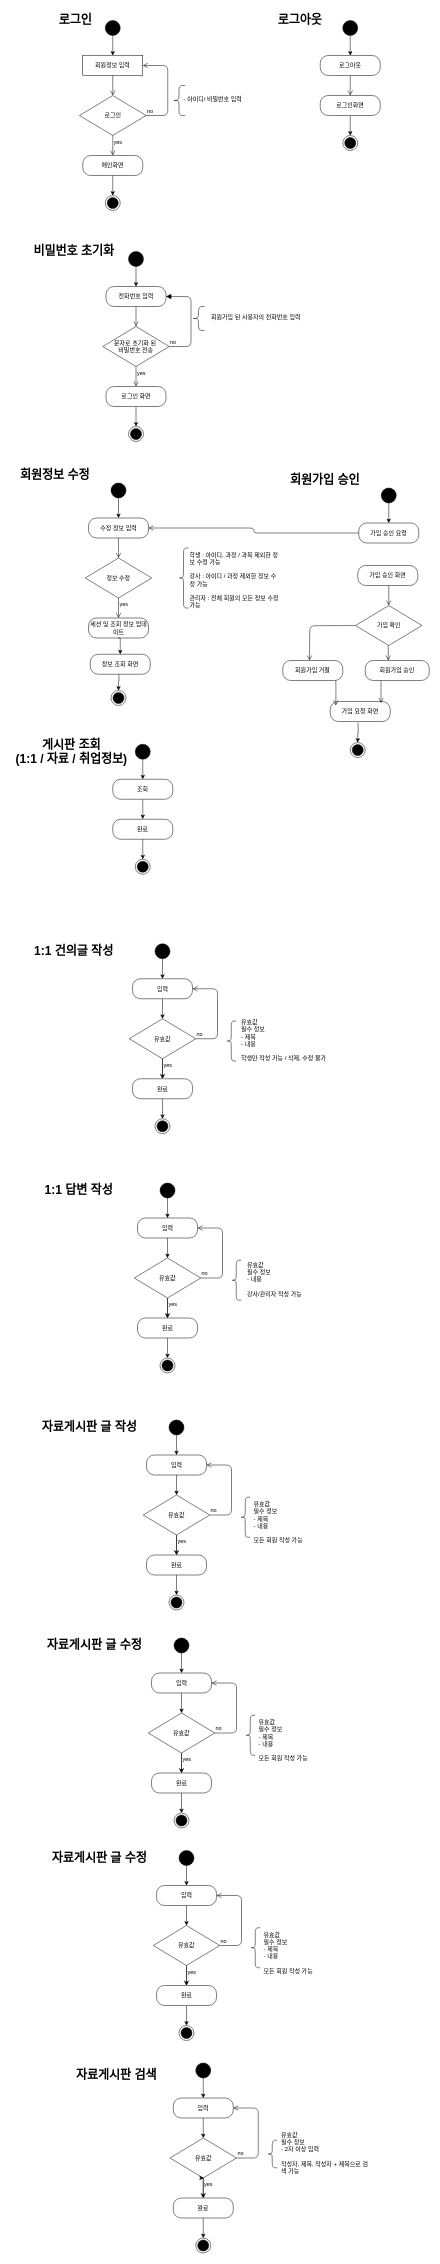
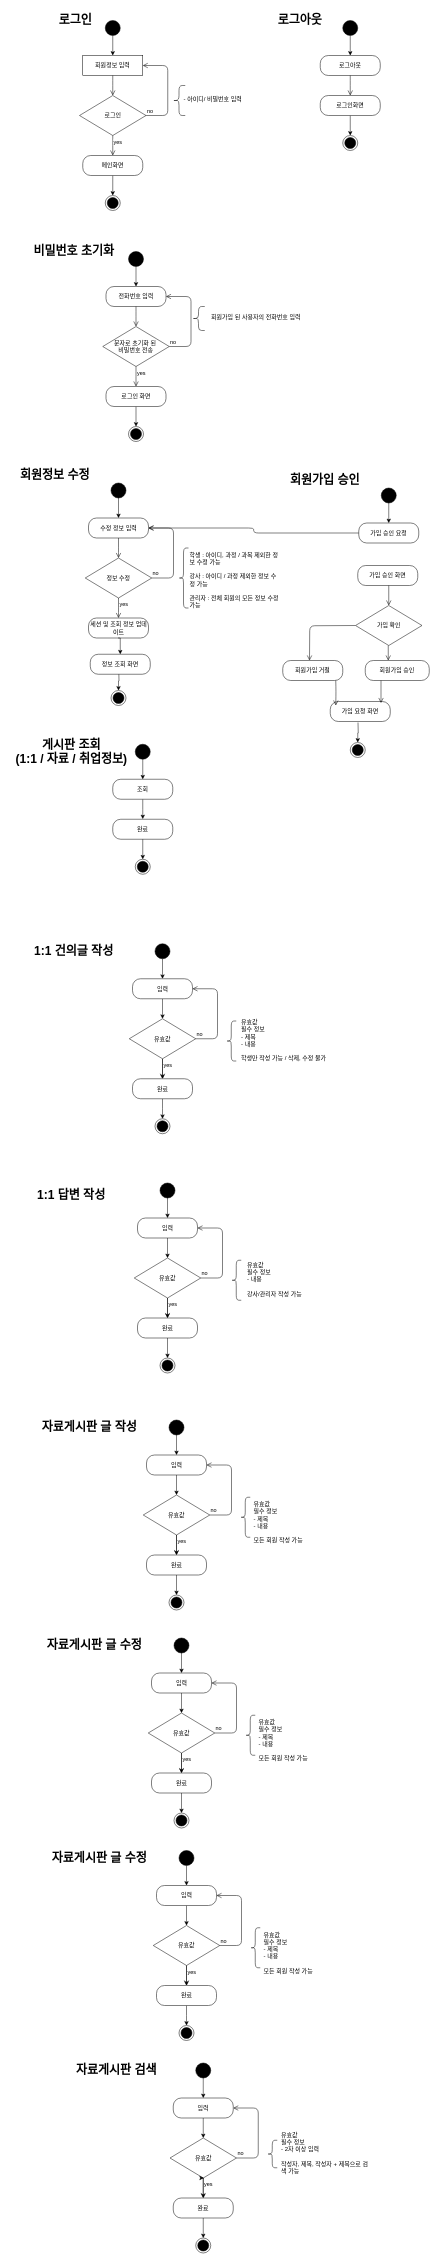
edge "문자로 초기화 된 비밀번호 전송" -> "전화번호 입력": arrowhead block -> open
edge "정보 수정" -> "수정 정보 입력": added, label "no"
node "1:1 답변 작성": moved (80, 1190) -> (73, 1195)
node "자료게시판 검색": moved (116, 2075) -> (116, 2070)
